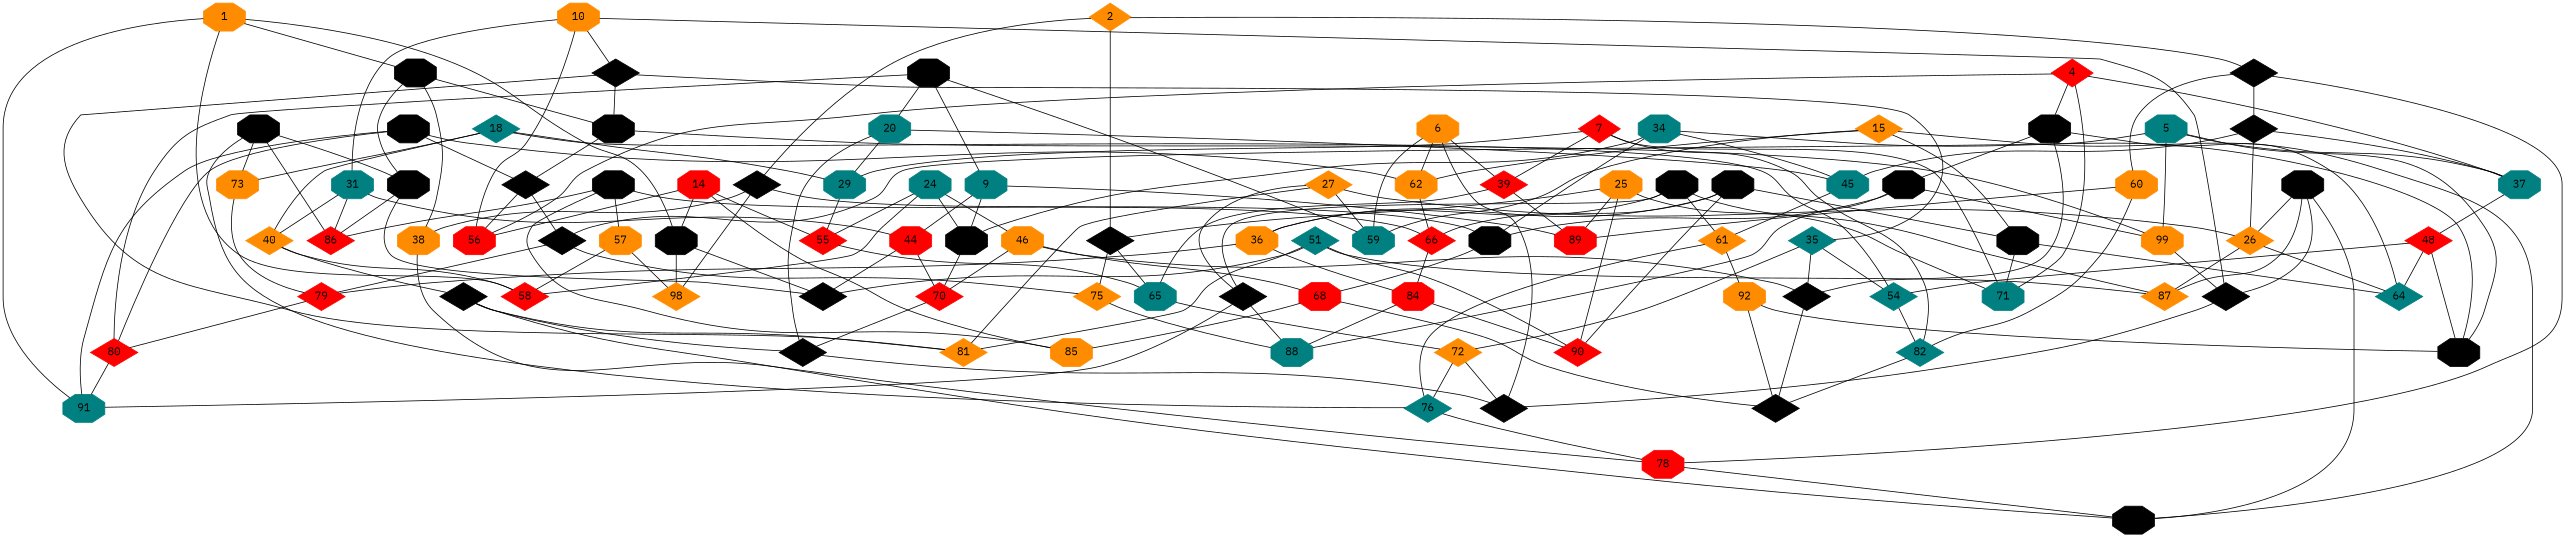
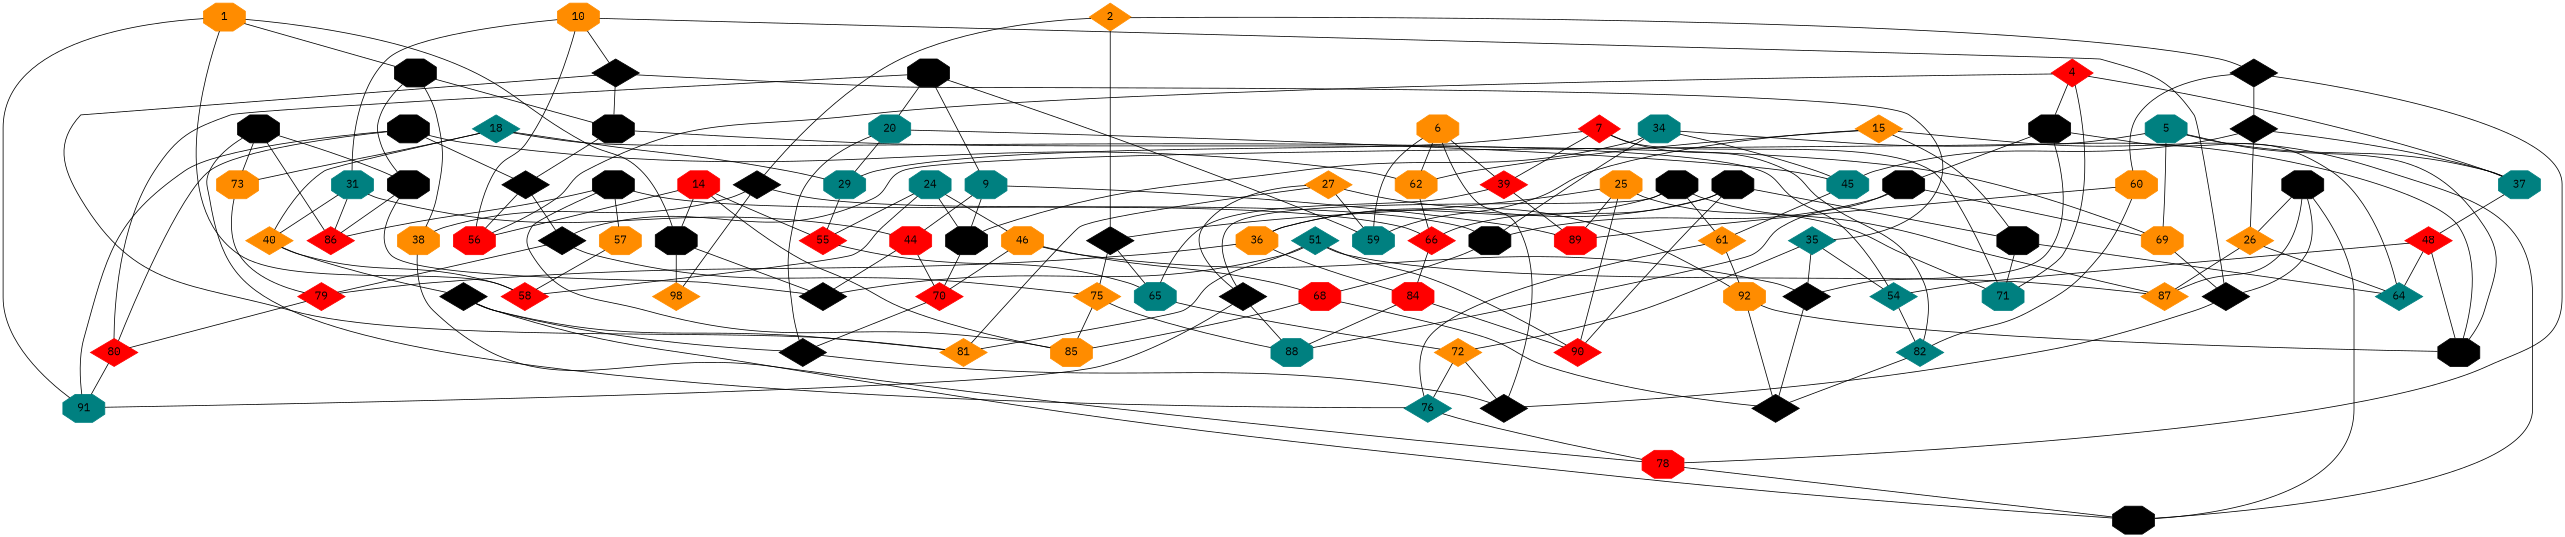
edge "27" -- "26": now "27" -- "92"
node "99": label "99" -> "69"
edge "57" -- "98": removed
edge "75" -- "85": added
